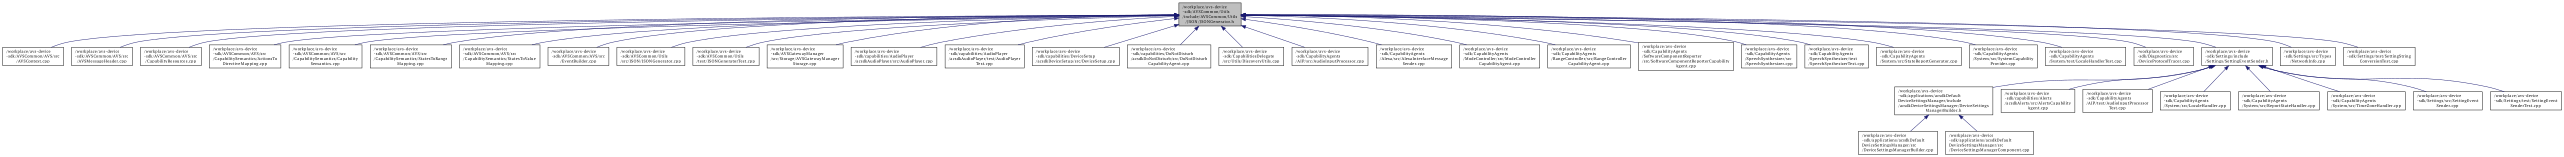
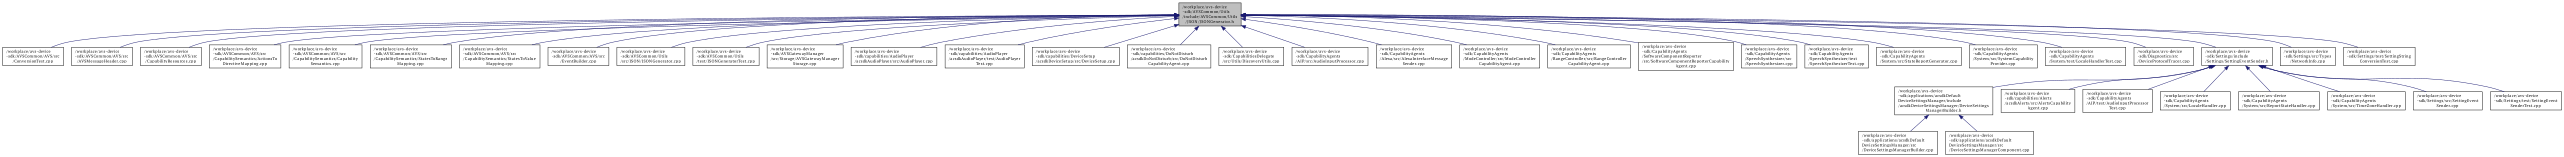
node "/workplace/avs-device -sdk/AVSCommon/AVS/src /AVSContext.cpp": label "/workplace/avs-device -sdk/AVSCommon/AVS/src /AVSContext.cpp" -> "/workplace/avs-device -sdk/AVSCommon/AVS/src /ConversionTest.cpp"
